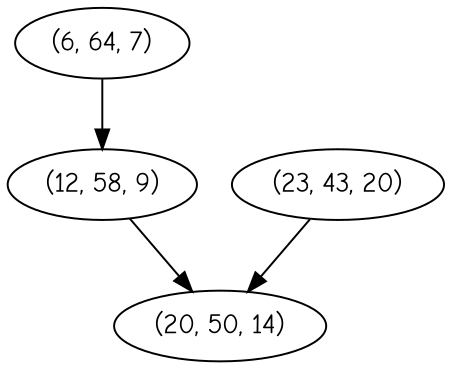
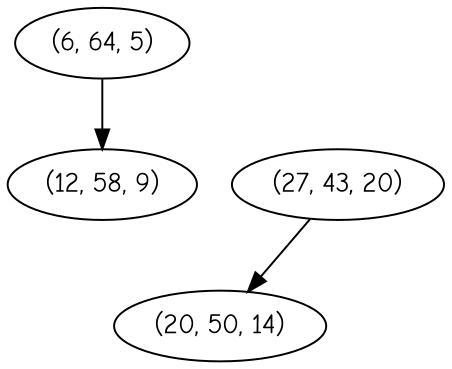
node "(6, 64, 7)": label "(6, 64, 7)" -> "(6, 64, 5)"
node "(23, 43, 20)": label "(23, 43, 20)" -> "(27, 43, 20)"
edge "(12, 58, 9)" -> "(20, 50, 14)": removed
